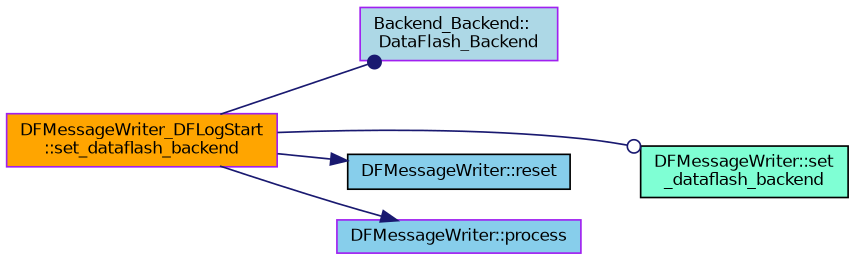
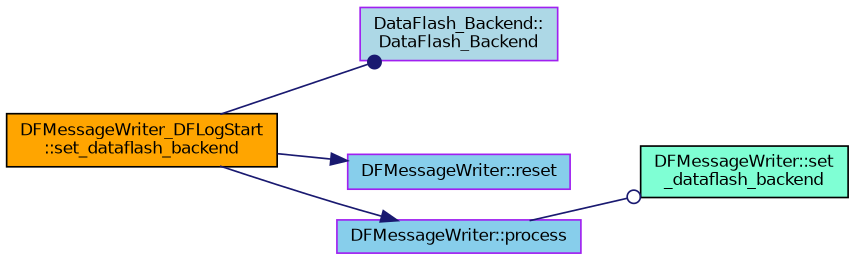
node "Backend_Backend:: DataFlash_Backend": label "Backend_Backend:: DataFlash_Backend" -> "DataFlash_Backend:: DataFlash_Backend"
edge "DFMessageWriter_DFLogStart ::set_dataflash_backend" -> "DFMessageWriter::set _dataflash_backend": now "DFMessageWriter::process" -> "DFMessageWriter::set _dataflash_backend"
node "DFMessageWriter_DFLogStart ::set_dataflash_backend": color purple -> black
node "DFMessageWriter::reset": color black -> purple
